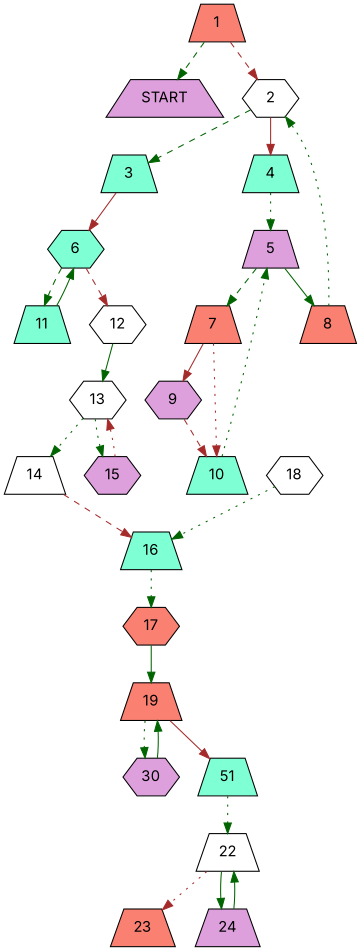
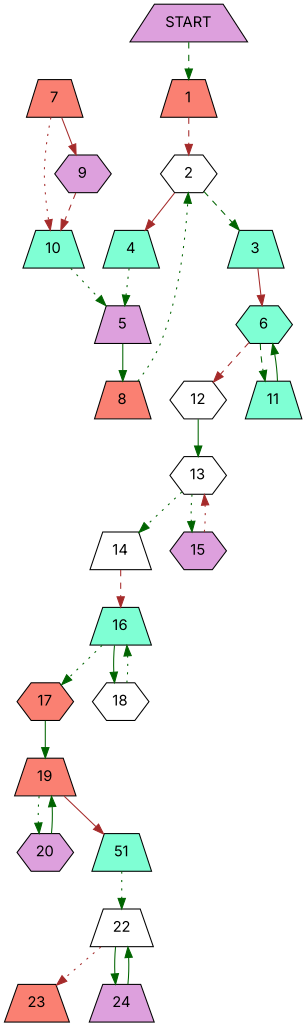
edge "1" -> "START": reversed
edge "5" -> "7": removed
edge "16" -> "18": added
node "30": label "30" -> "20"
